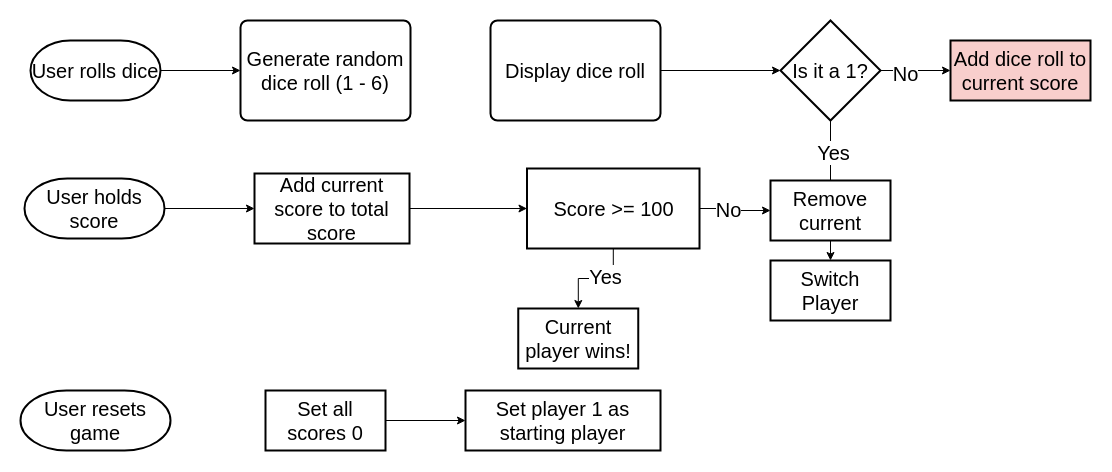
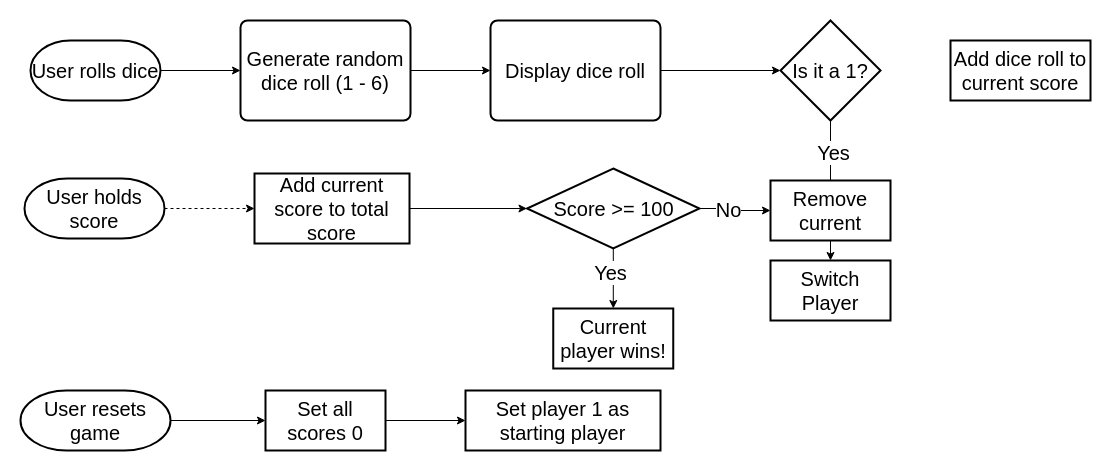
edge "Generate random dice roll (1 - 6)" -> "Display dice roll": added
edge "Is it a 1?" -> "Add dice roll to current score": removed, label "No"
node "Add dice roll to current score": fillcolor #f8cecc -> #ffffff
edge "User holds score" -> "Add current score to total score": style solid -> dashed
node "Score >= 100": shape rectangle -> diamond
node "Current player wins!": moved (578, 339) -> (613, 339)
edge "User resets game" -> "Set all scores 0": added
